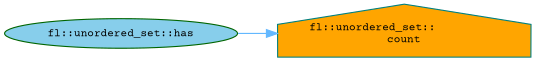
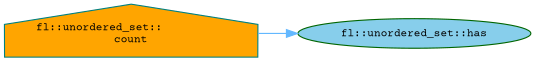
edge "fl::unordered_set::has" -> "fl::unordered_set:: count": reversed
